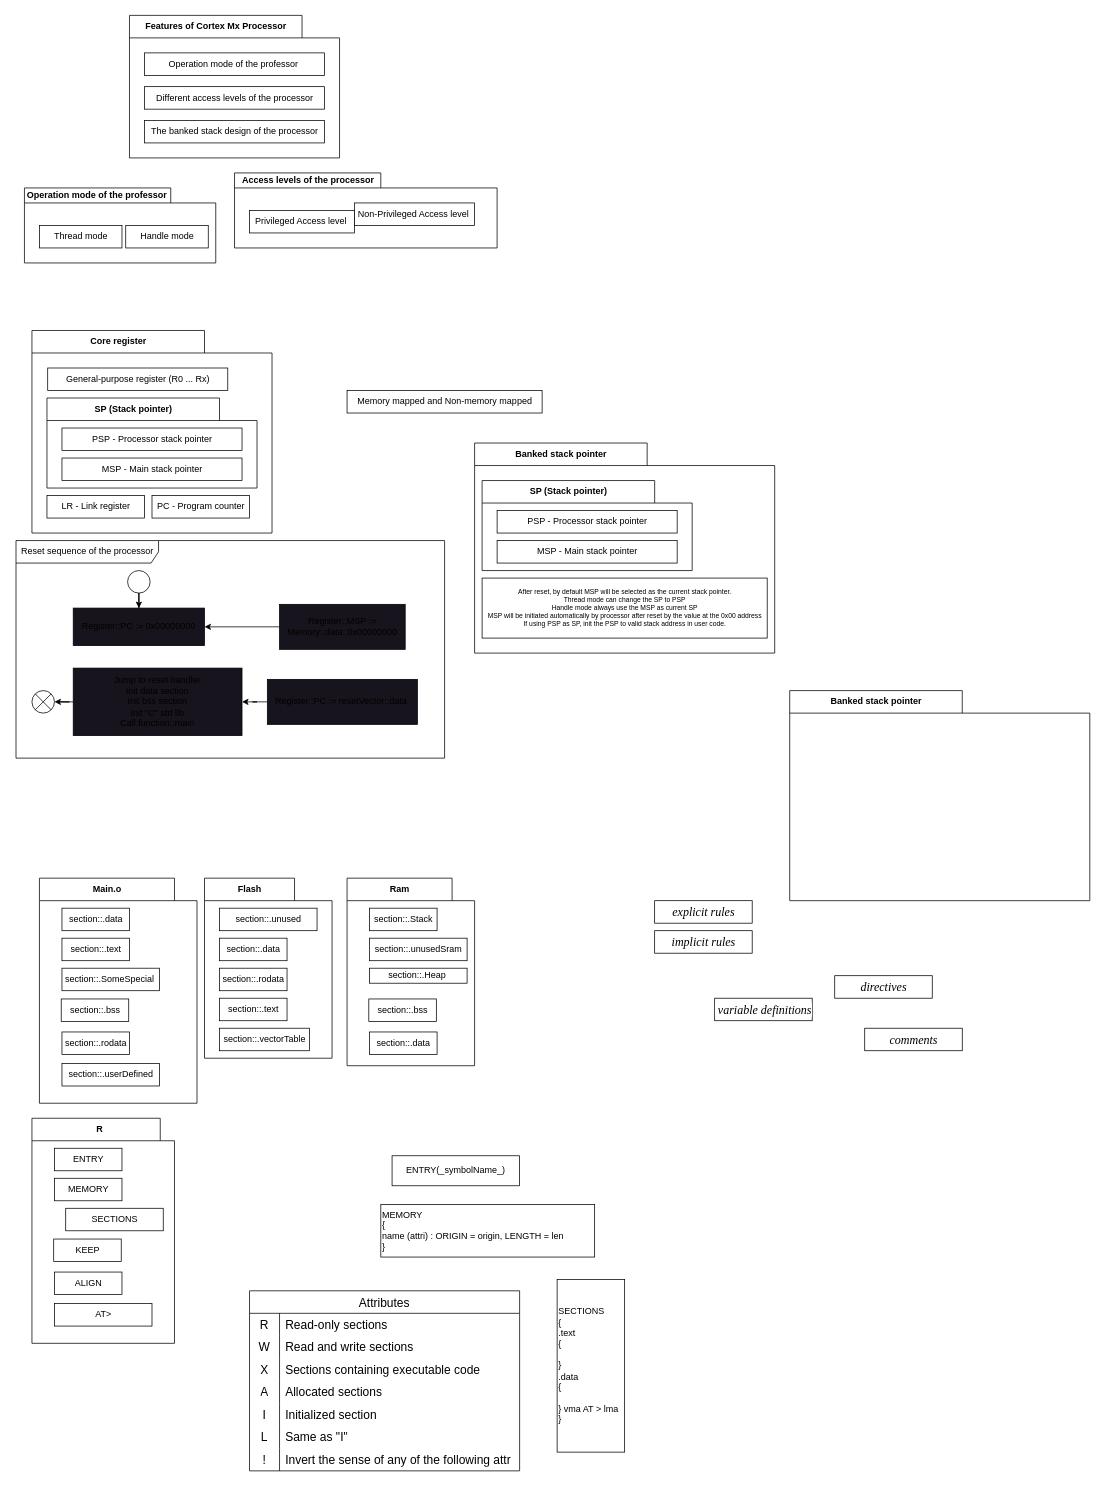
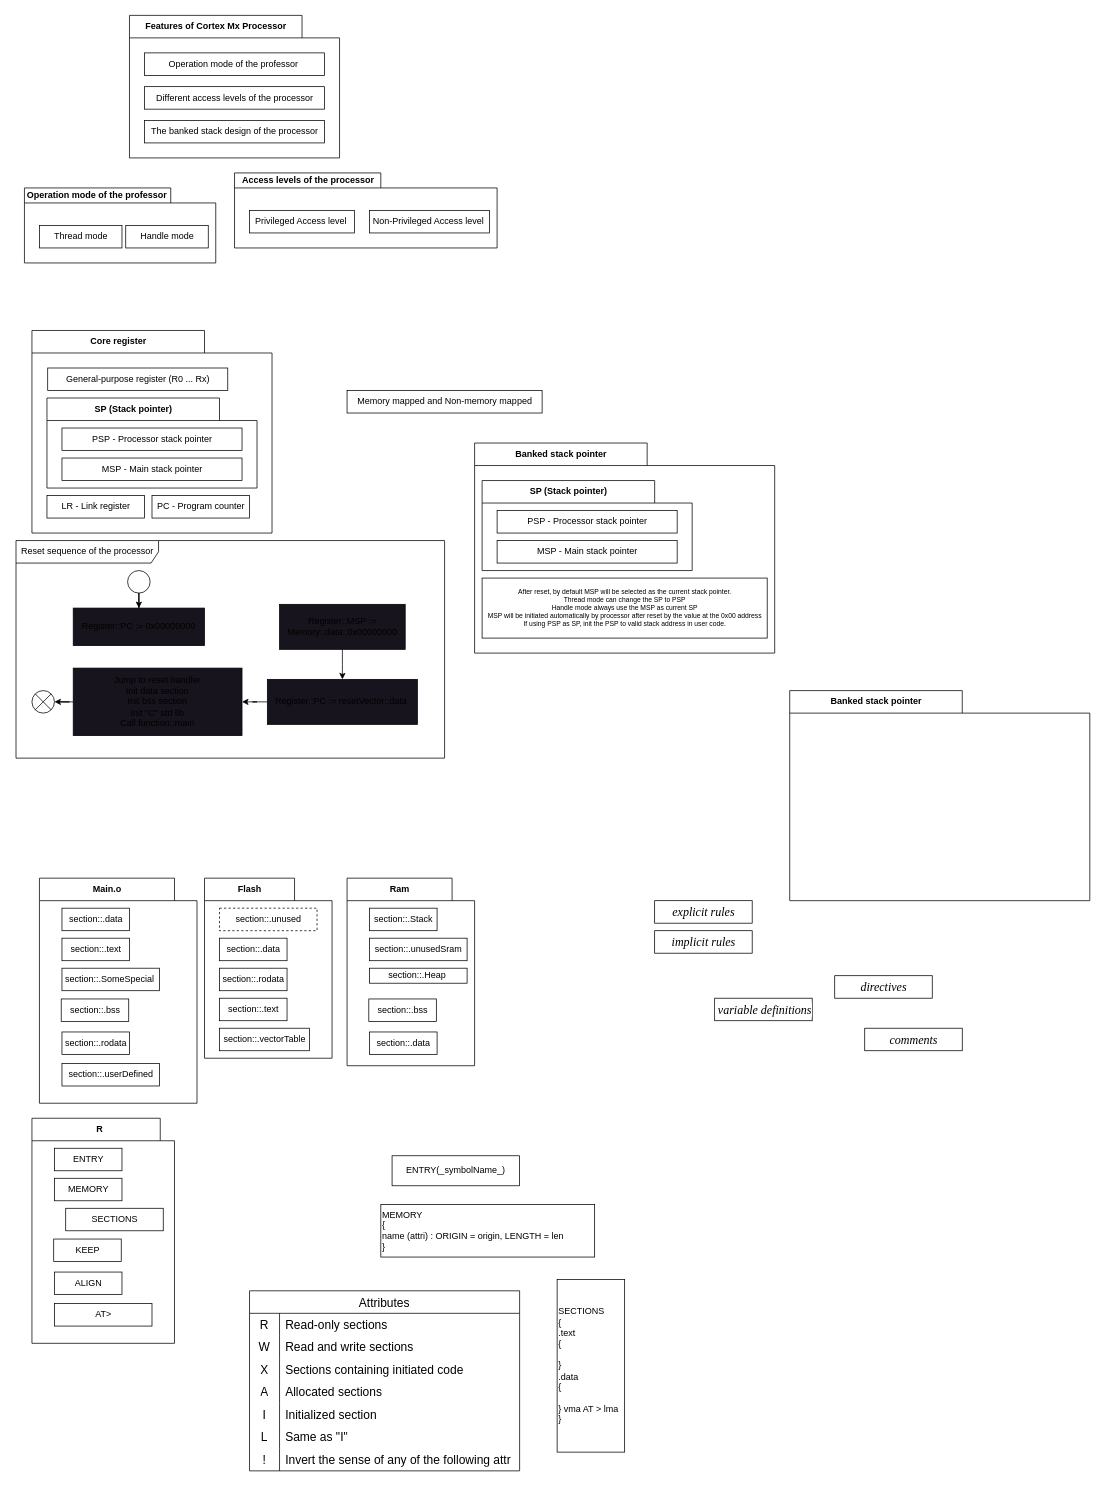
node "Non-Privileged Access level": moved (414, 214) -> (429, 222)
edge "Register::MSP := Memory::data::0x00000000" -> "Register::PC := 0x00000000": now "Register::MSP := Memory::data::0x00000000" -> "Register::PC := resetVector::data"
node "section::.unused": style solid -> dashed
node "Sections containing executable code": label "Sections containing executable code" -> "Sections containing initiated code"
